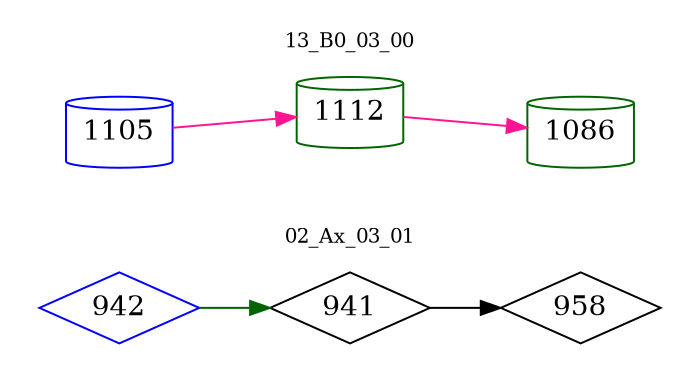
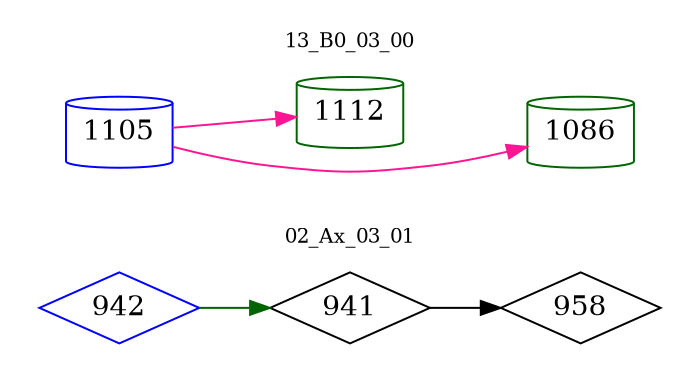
edge "1112" -> "1086": now "1105" -> "1086"
